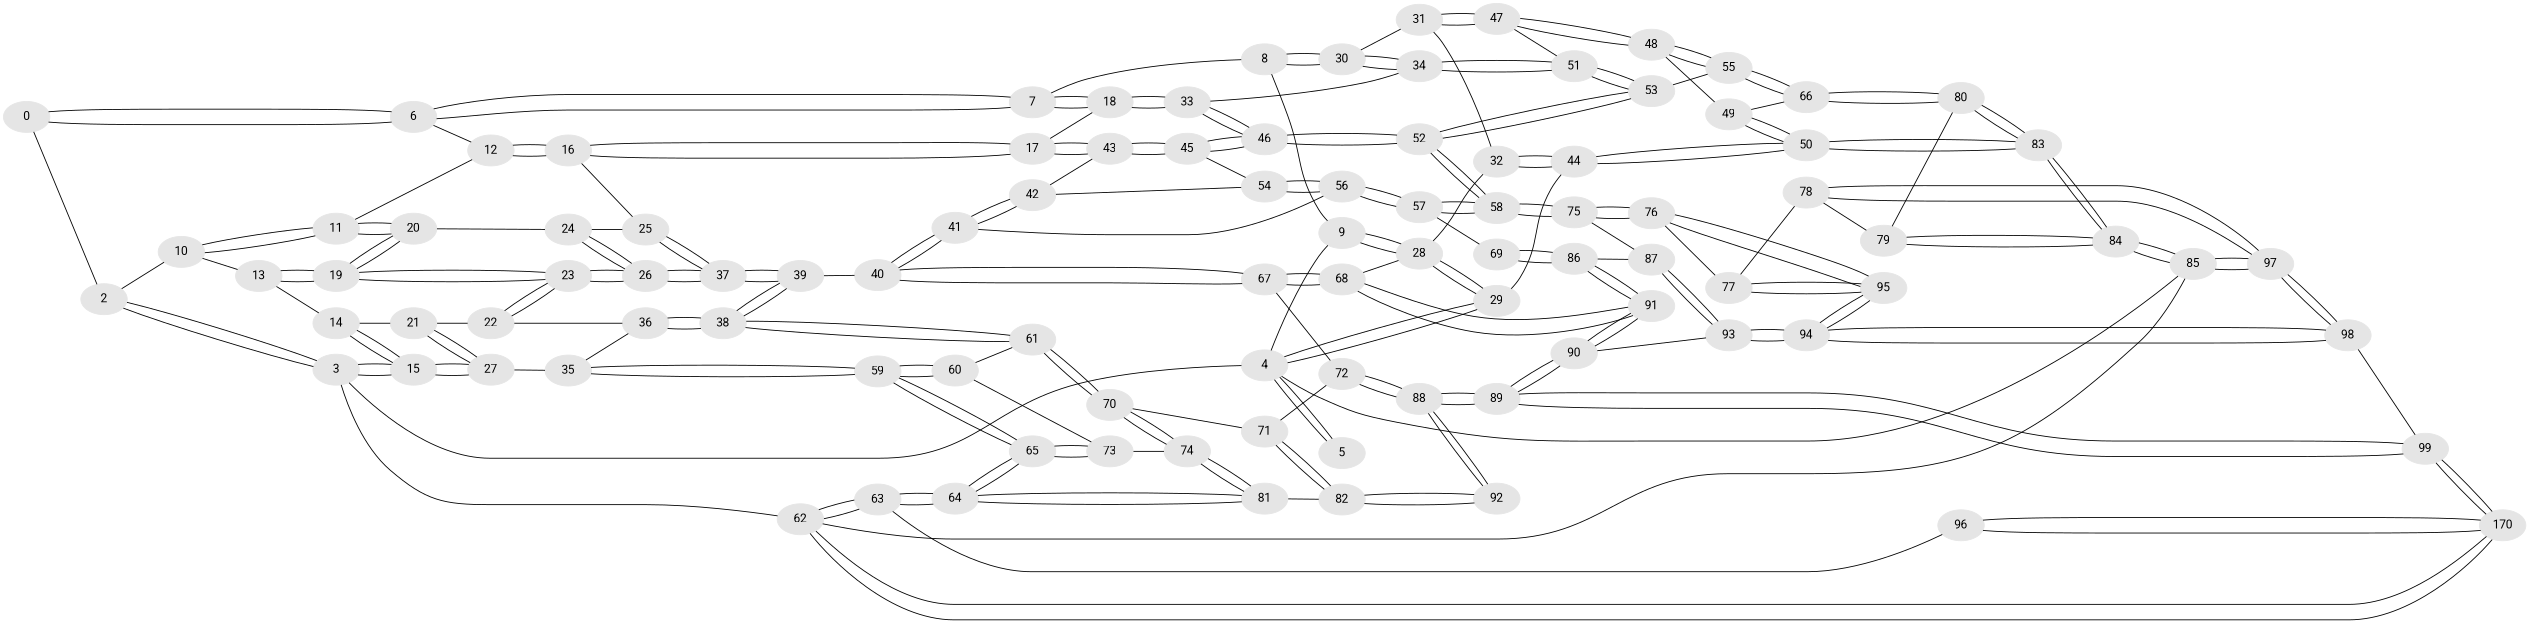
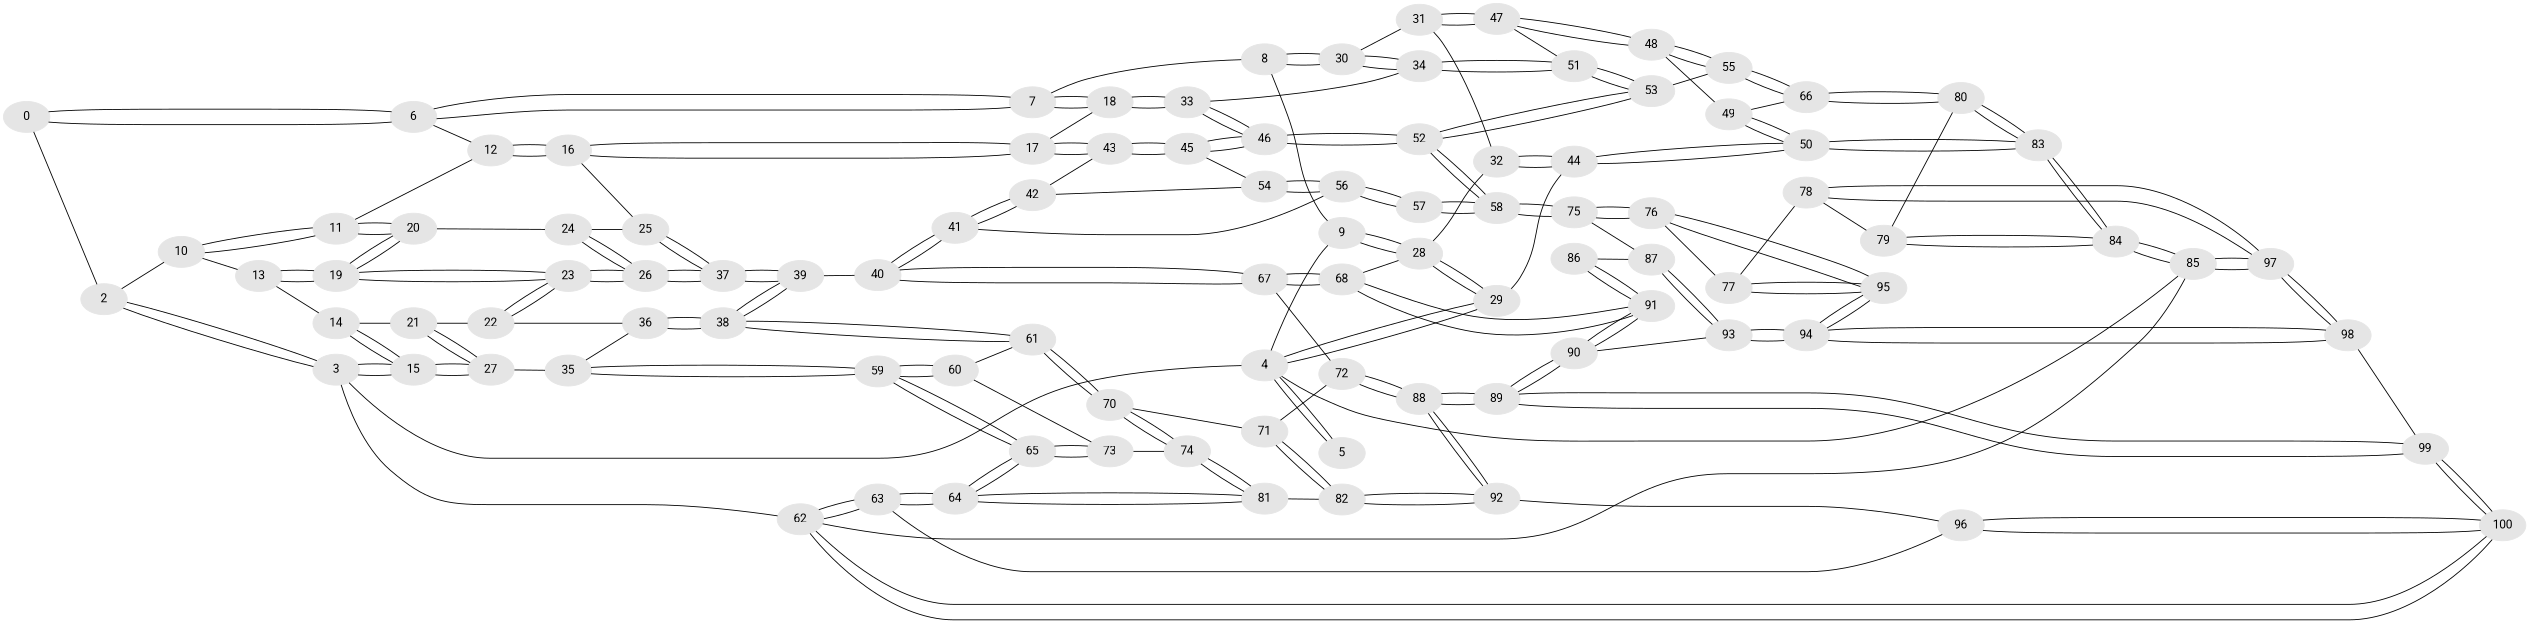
node "69": removed
edge "92" -- "96": added
node "170": label "170" -> "100"
